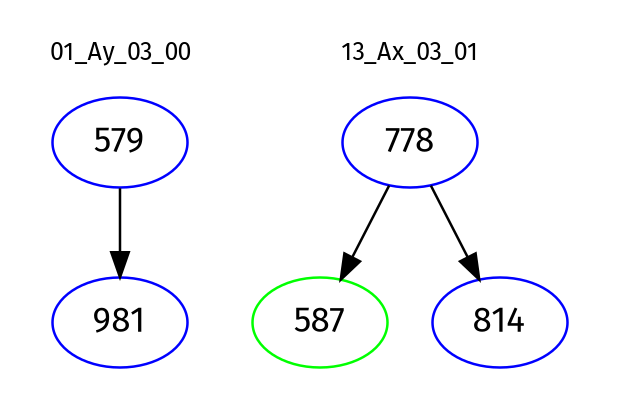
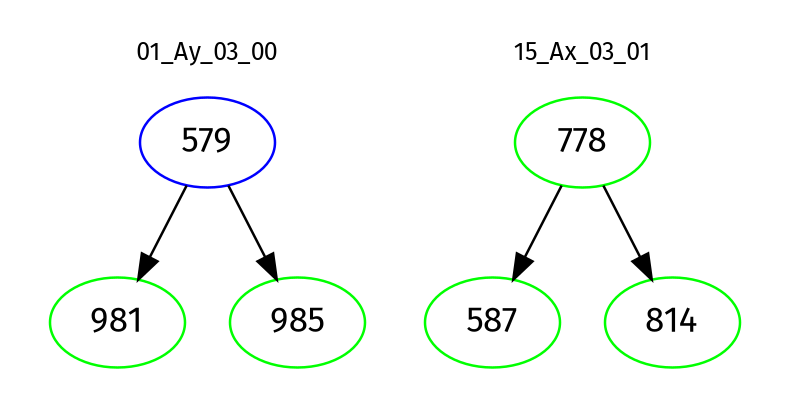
cluster "13_Ax_03_01": label "13_Ax_03_01" -> "15_Ax_03_01"
node "778": color blue -> green
node "981": color blue -> green
node "985": added
node "814": color blue -> green
